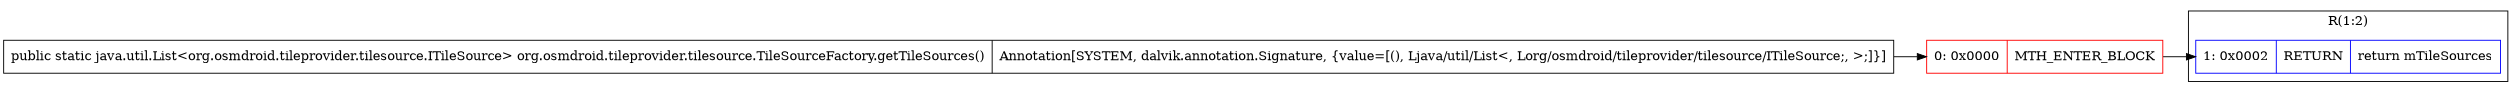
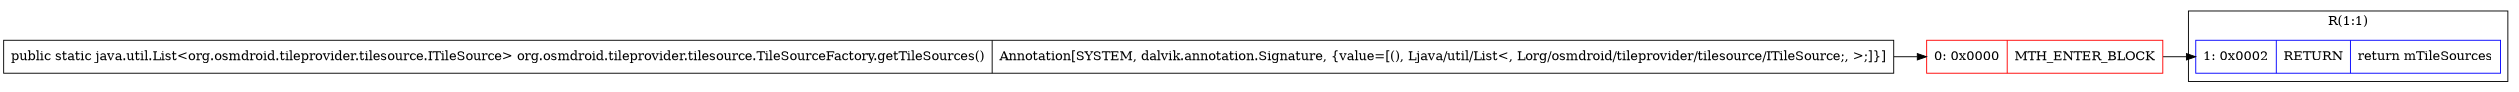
cluster "R(1:2)": label "R(1:2)" -> "R(1:1)"
